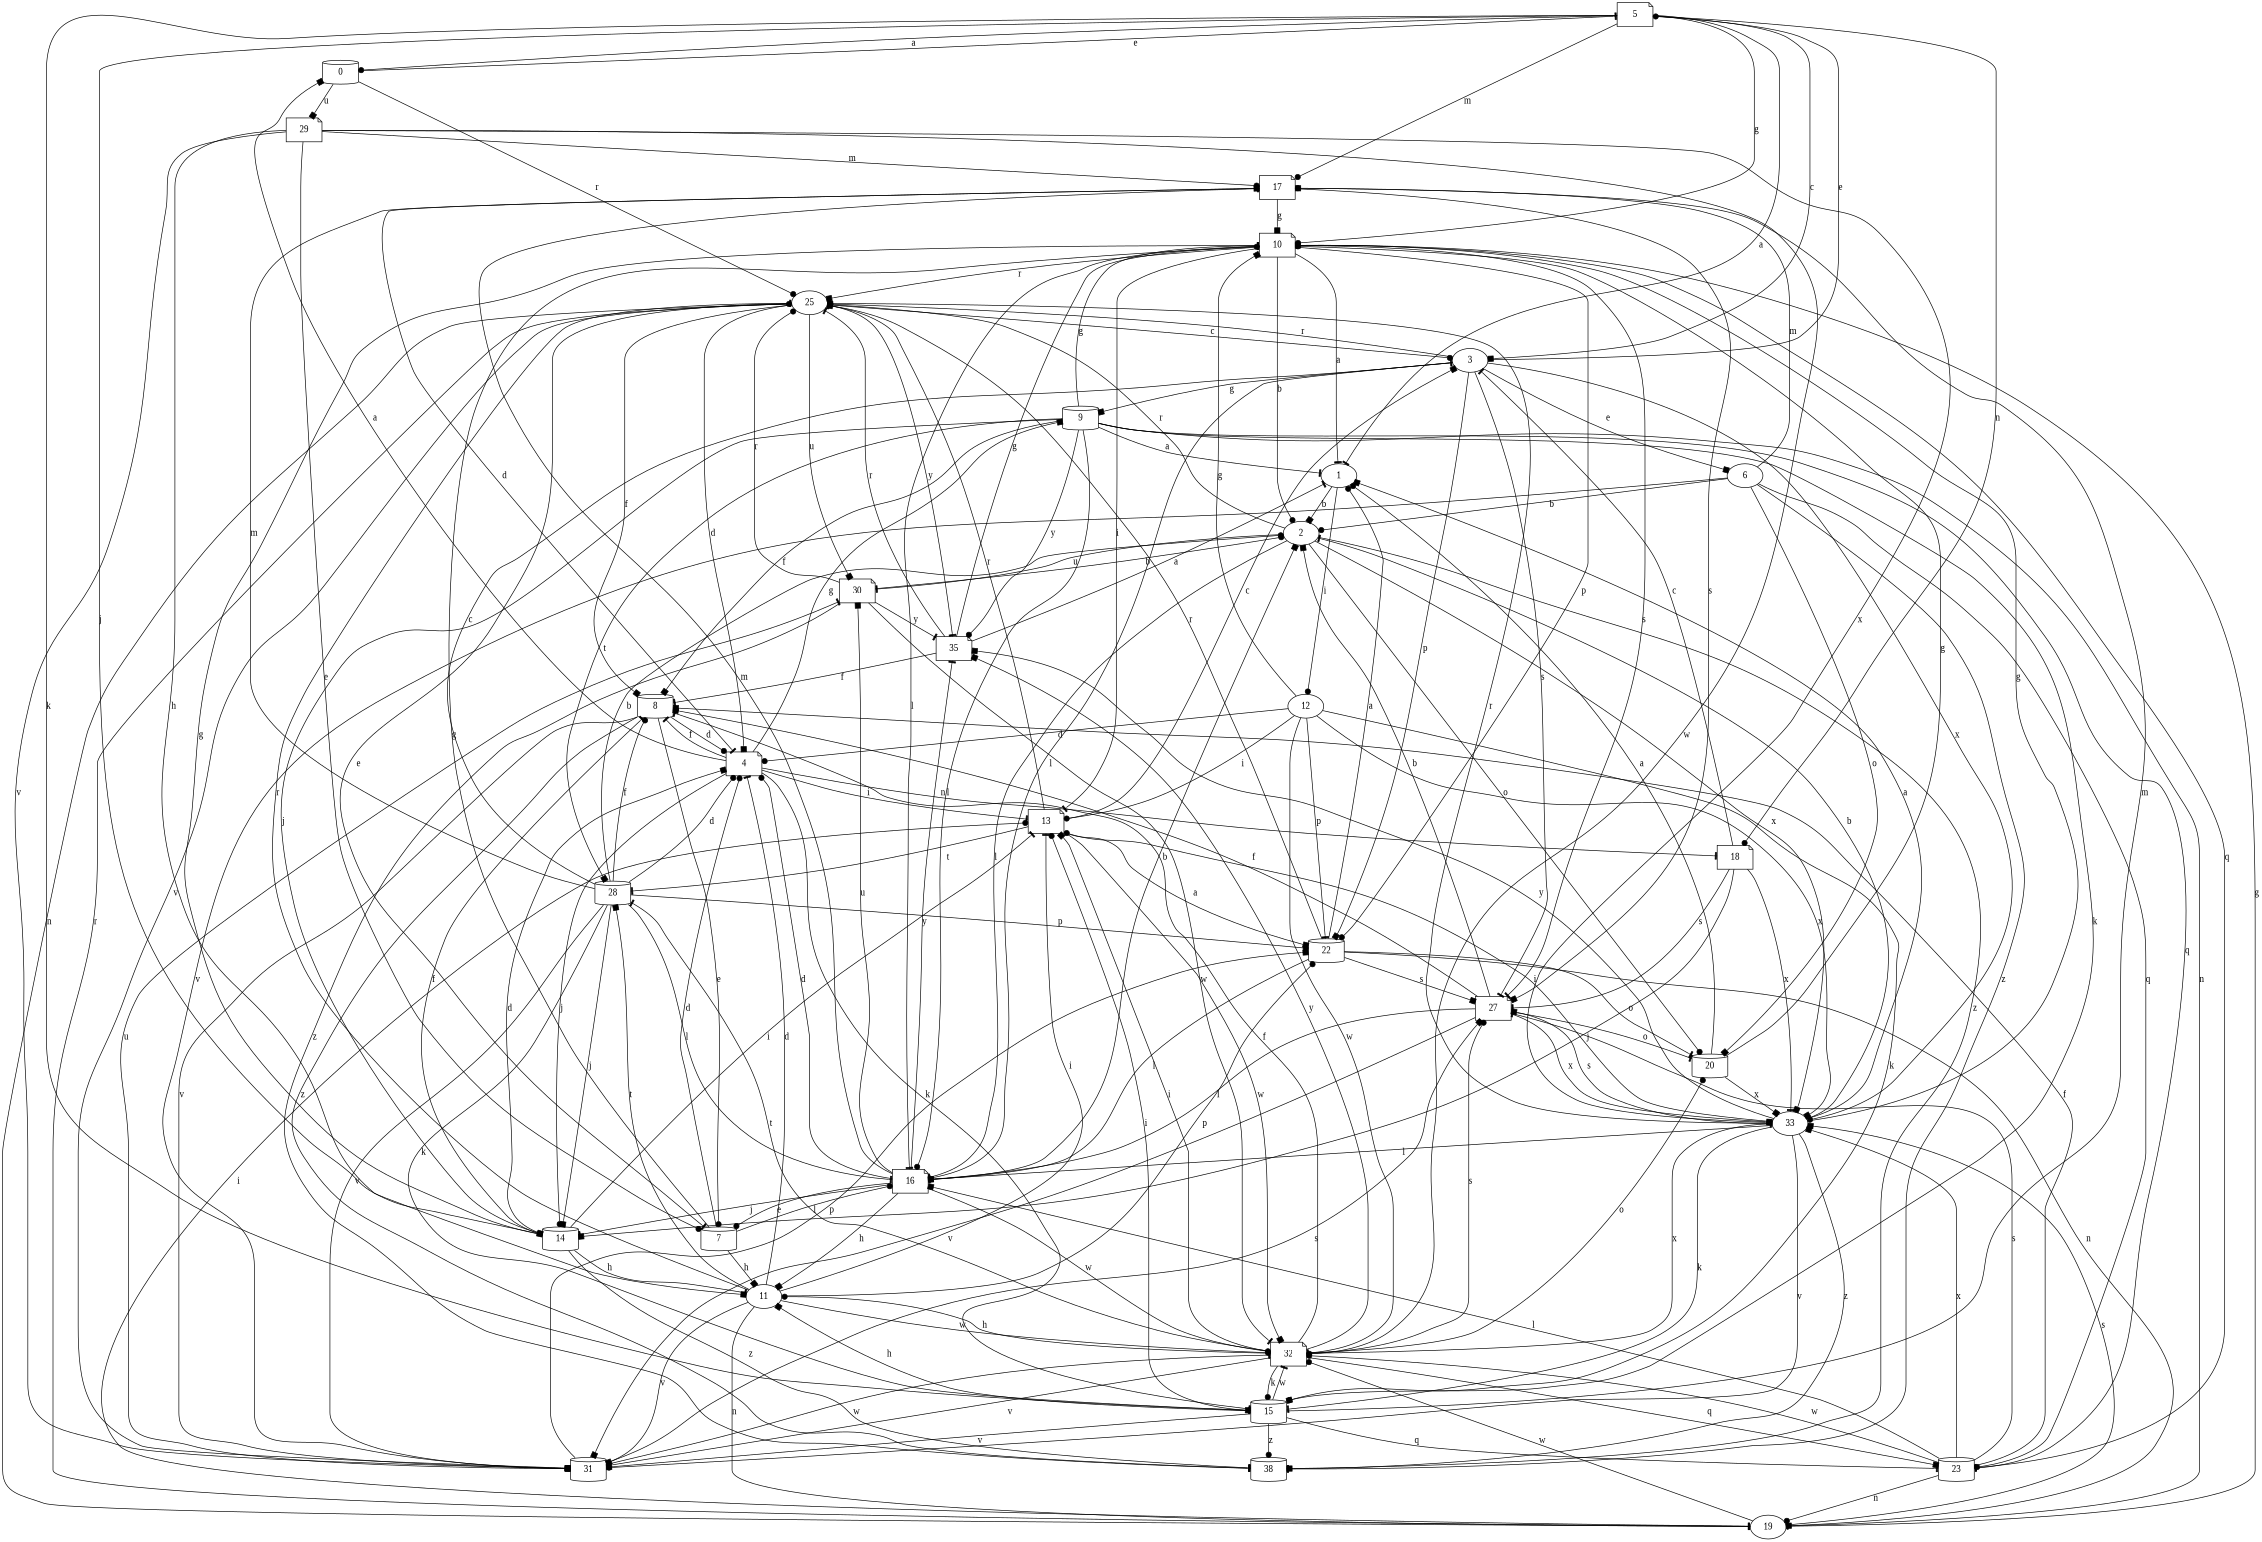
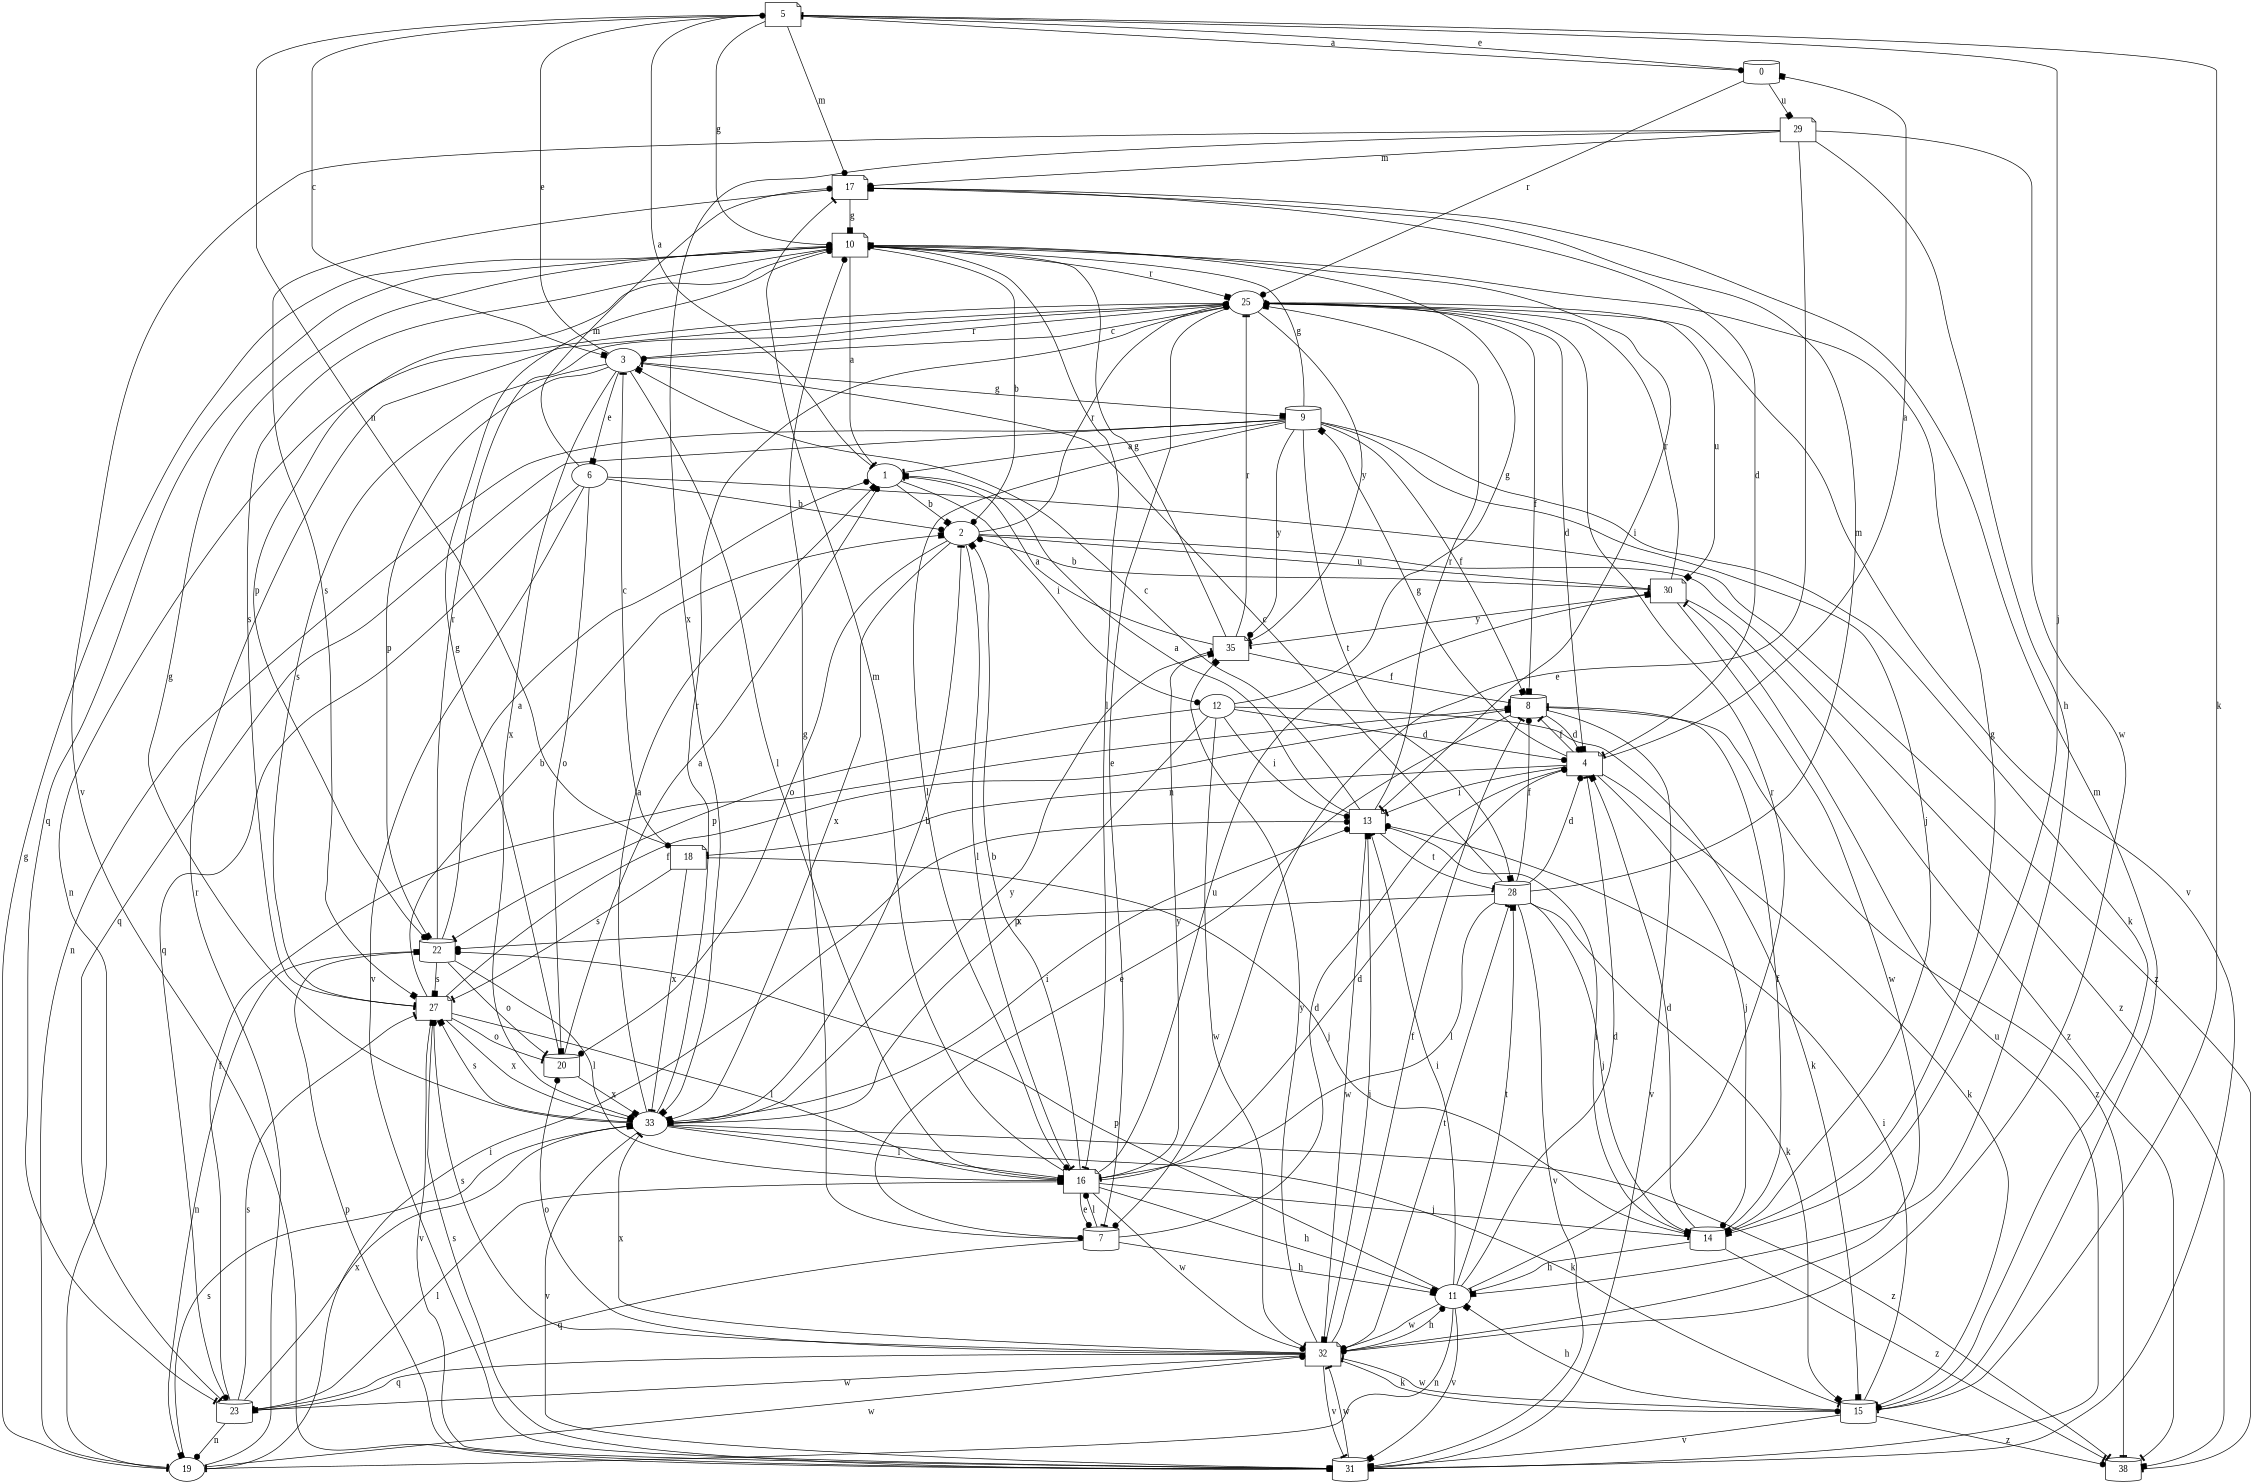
edge "28" -> "2": removed, label "b"
edge "13" -> "22": now "13" -> "1"
edge "15" -> "23": now "7" -> "23"
